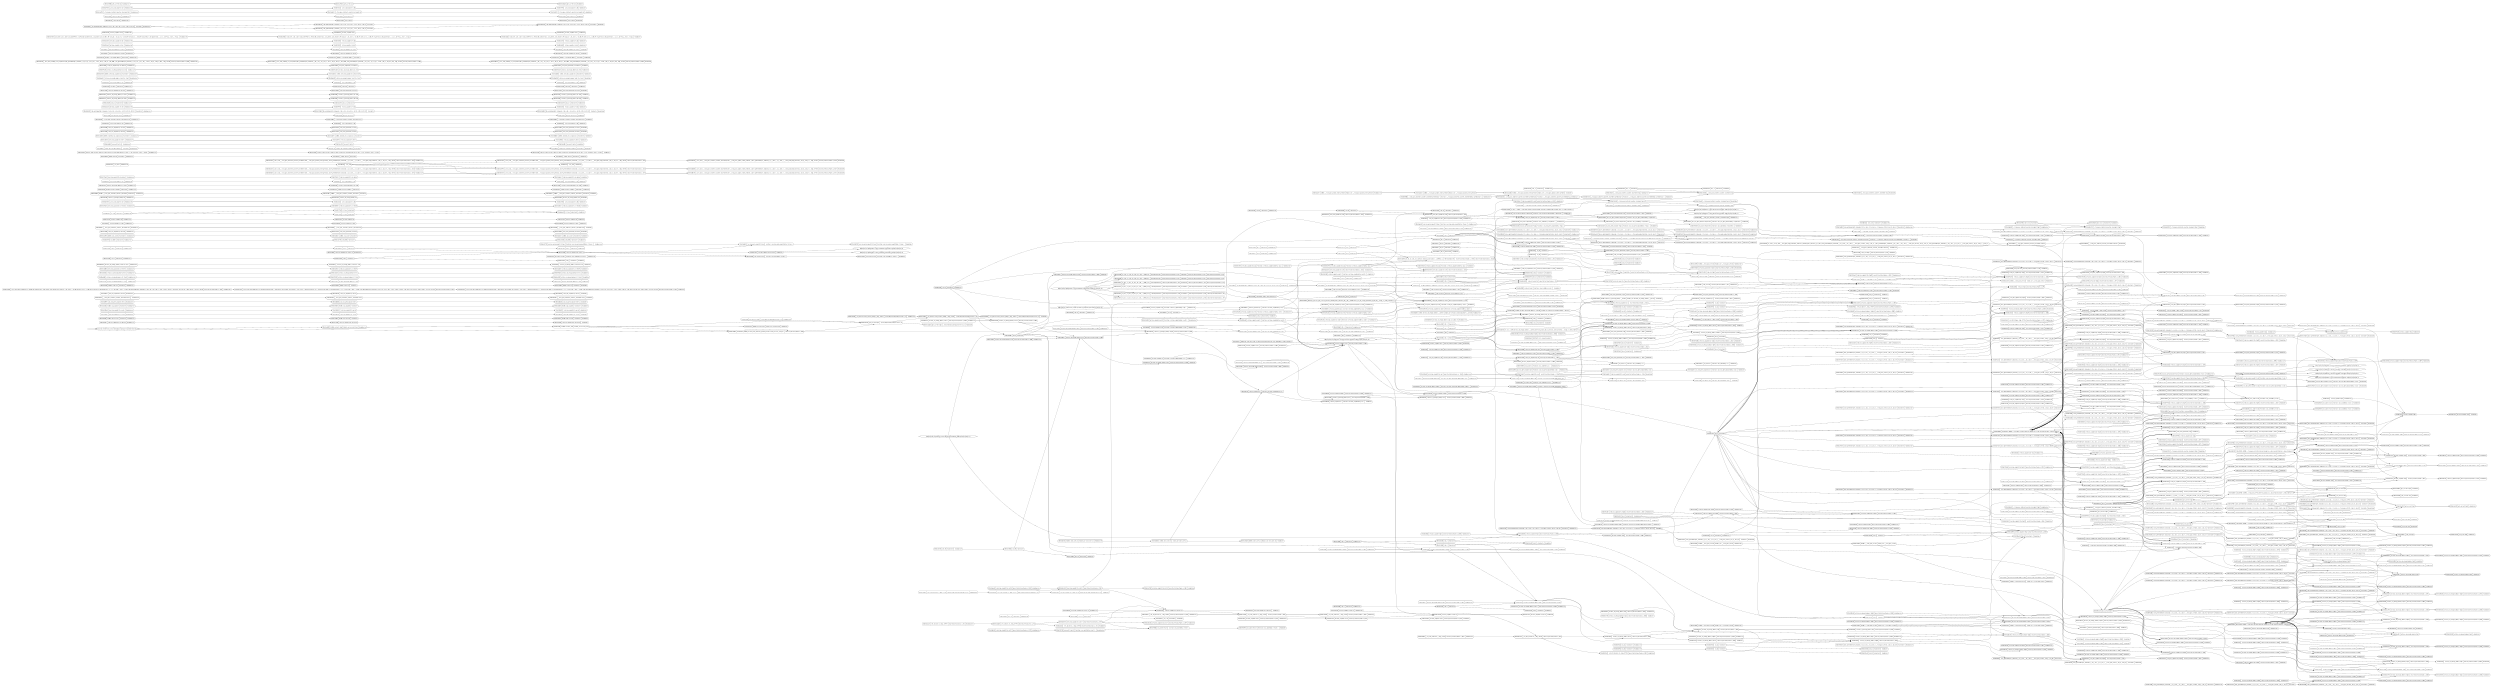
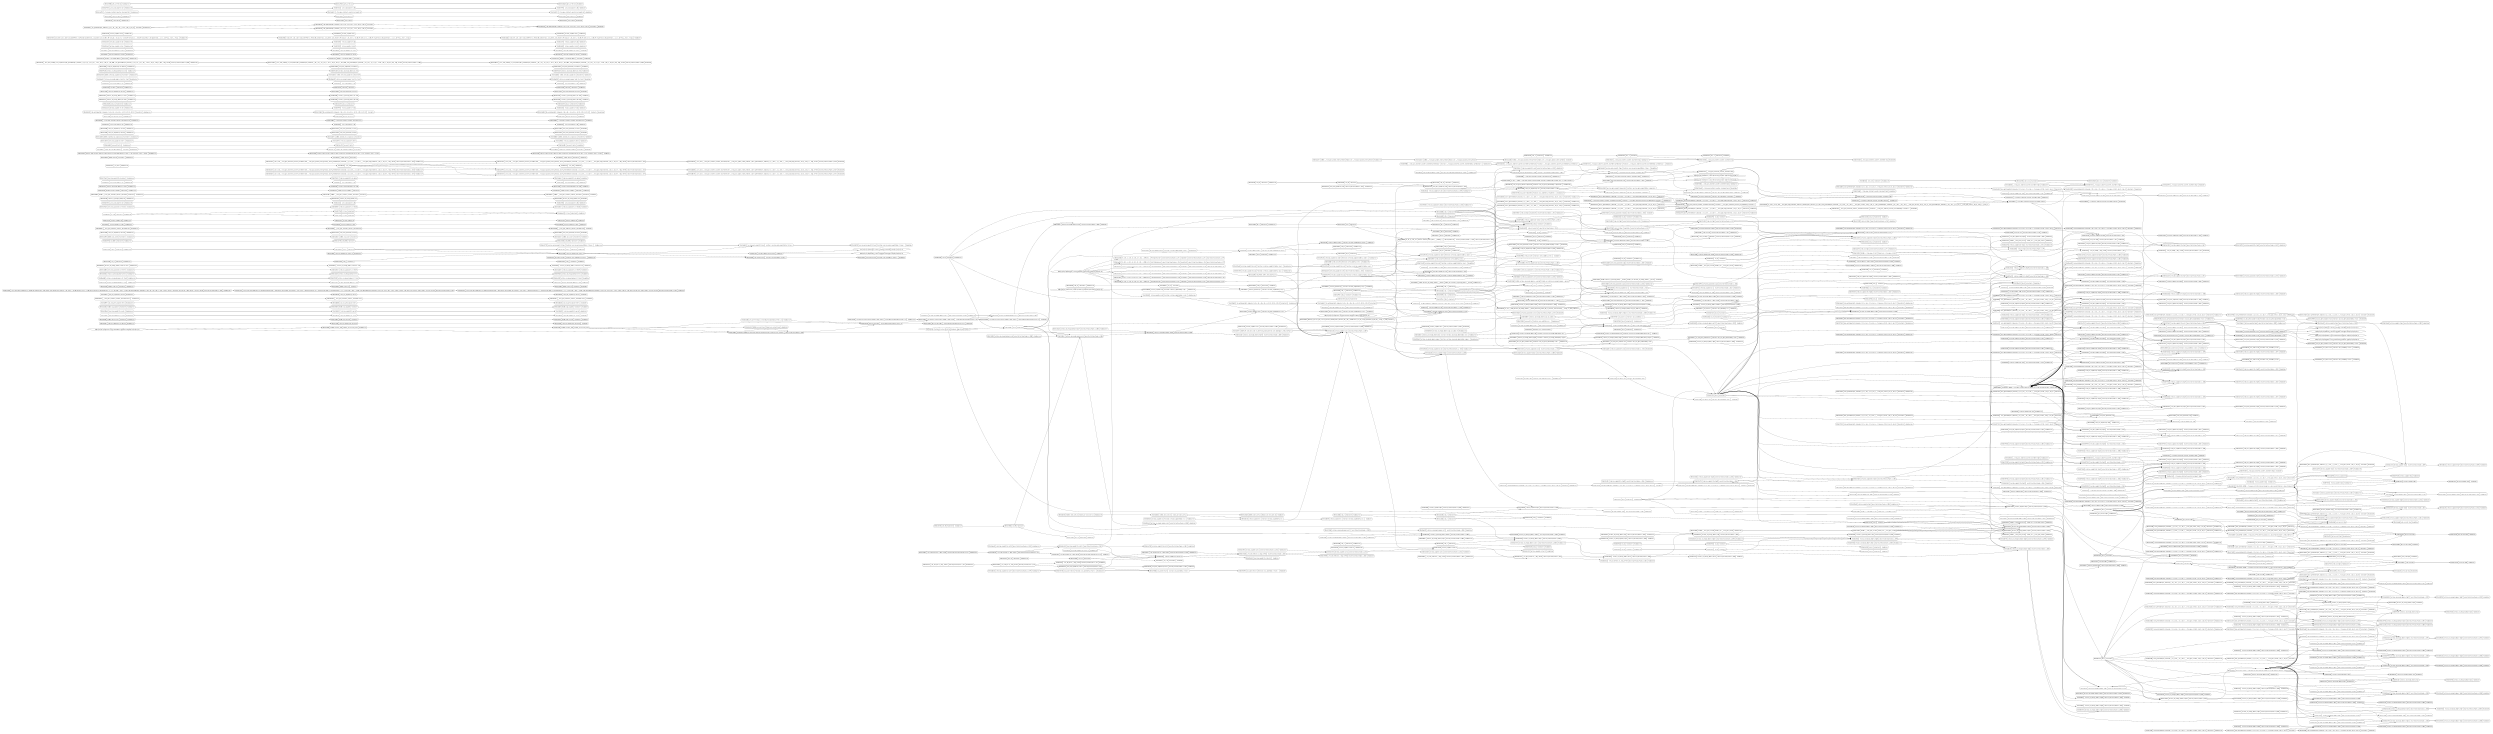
node "CE0x5104c90": removed
